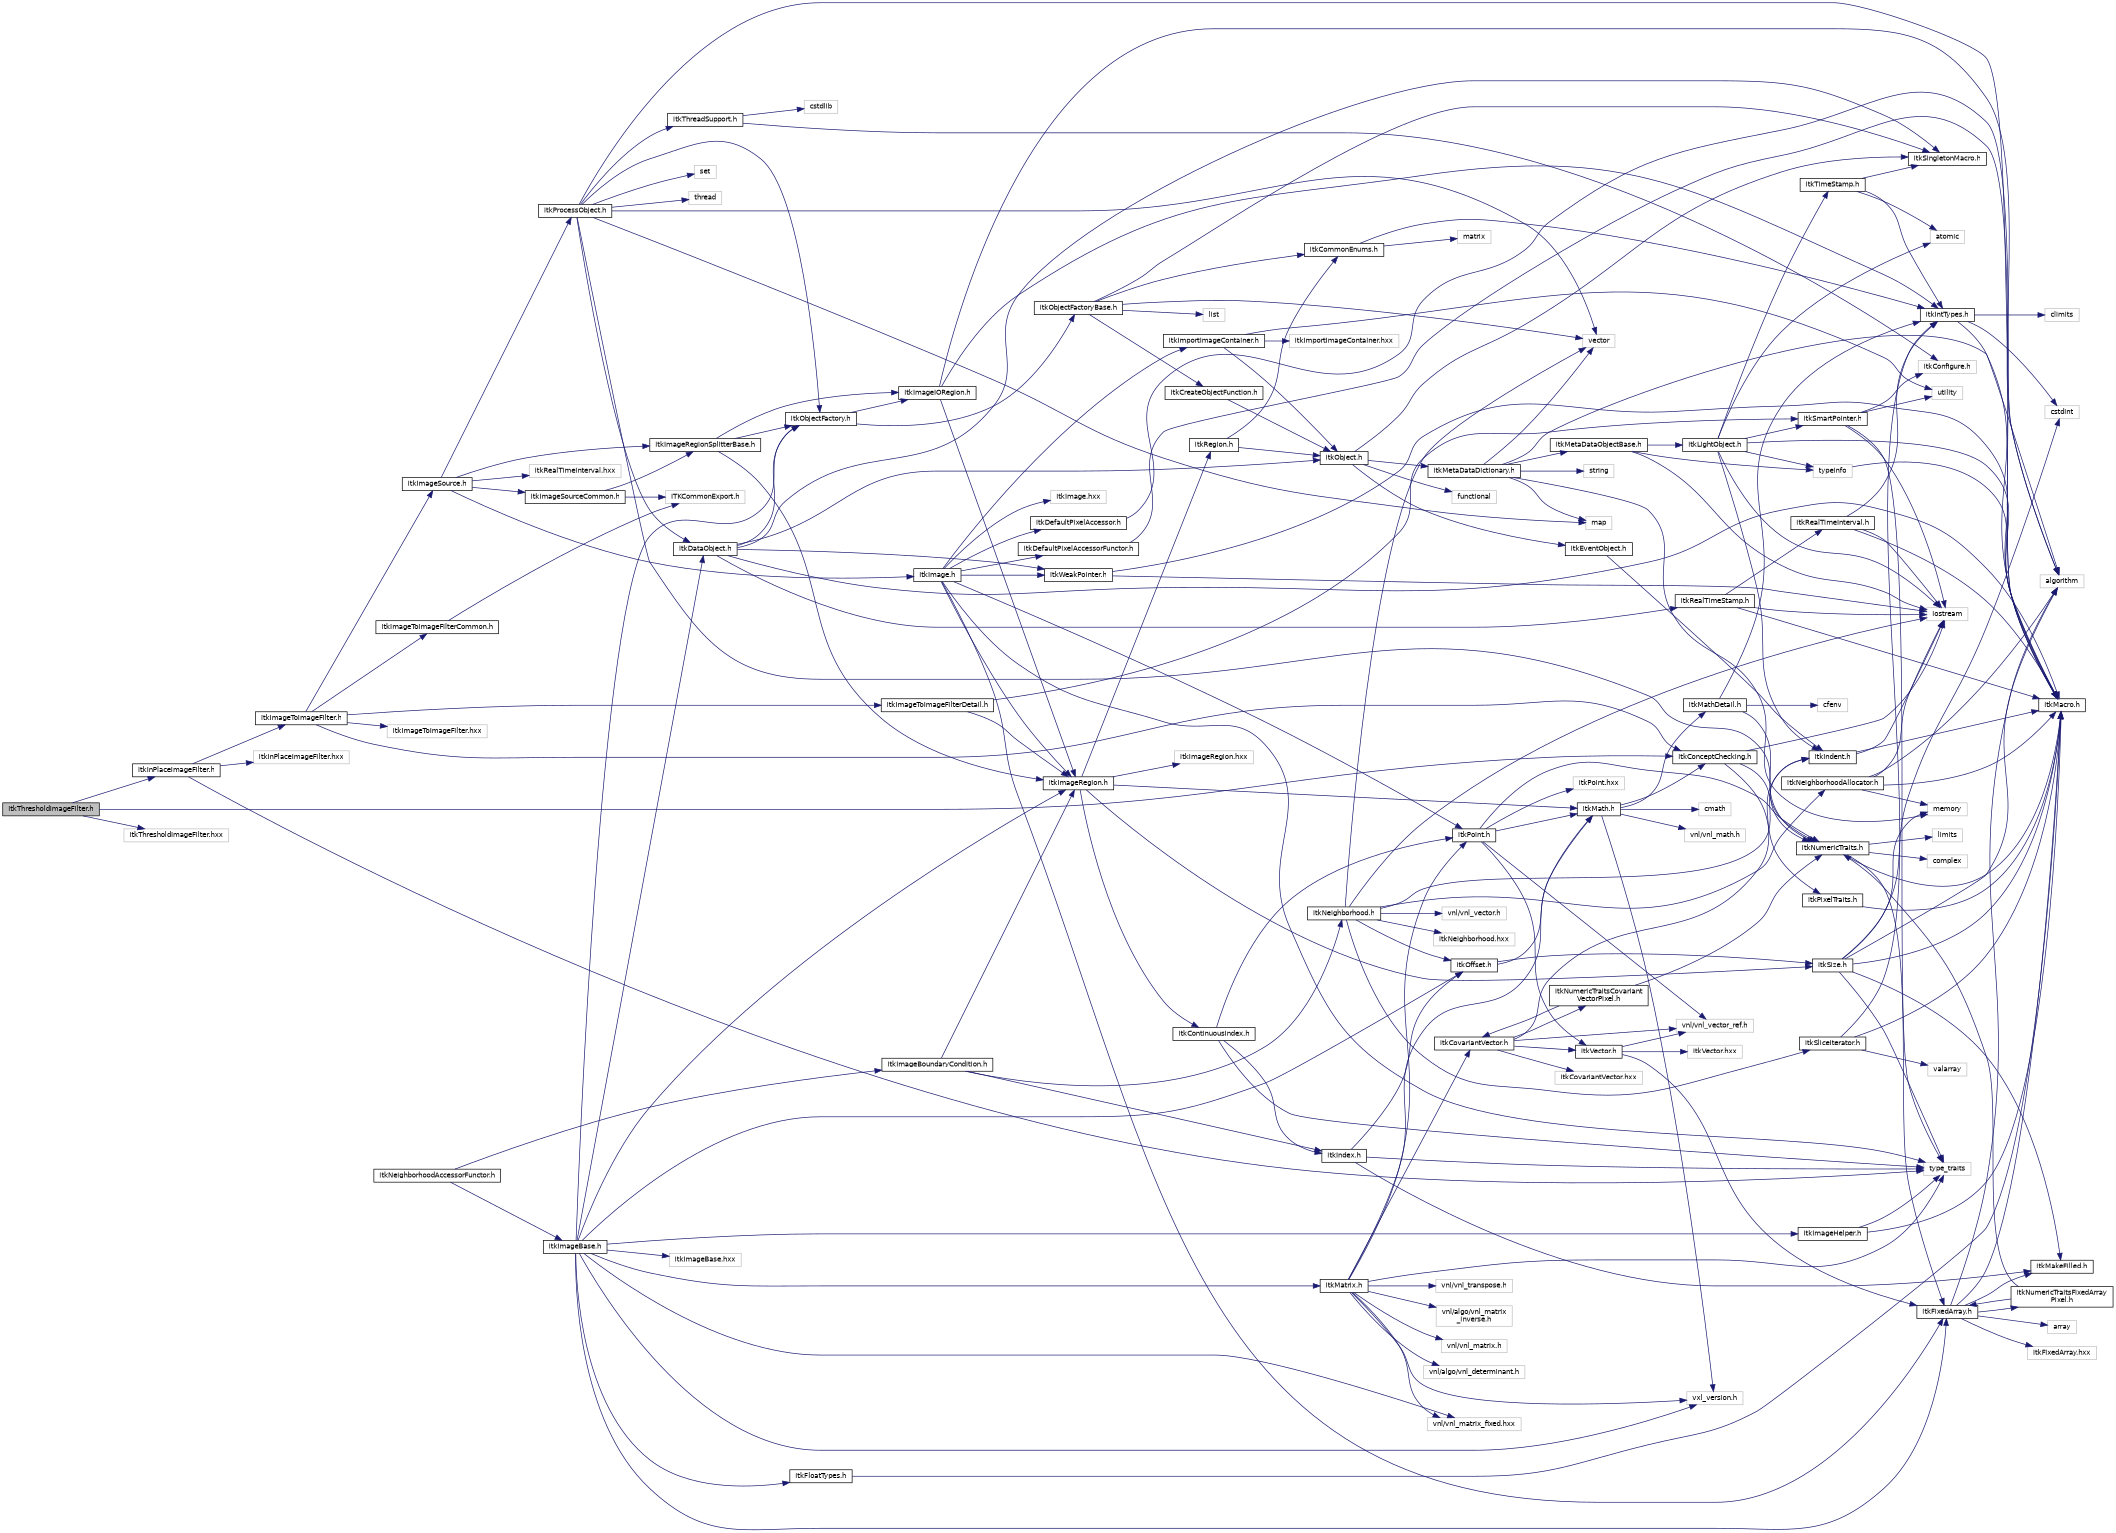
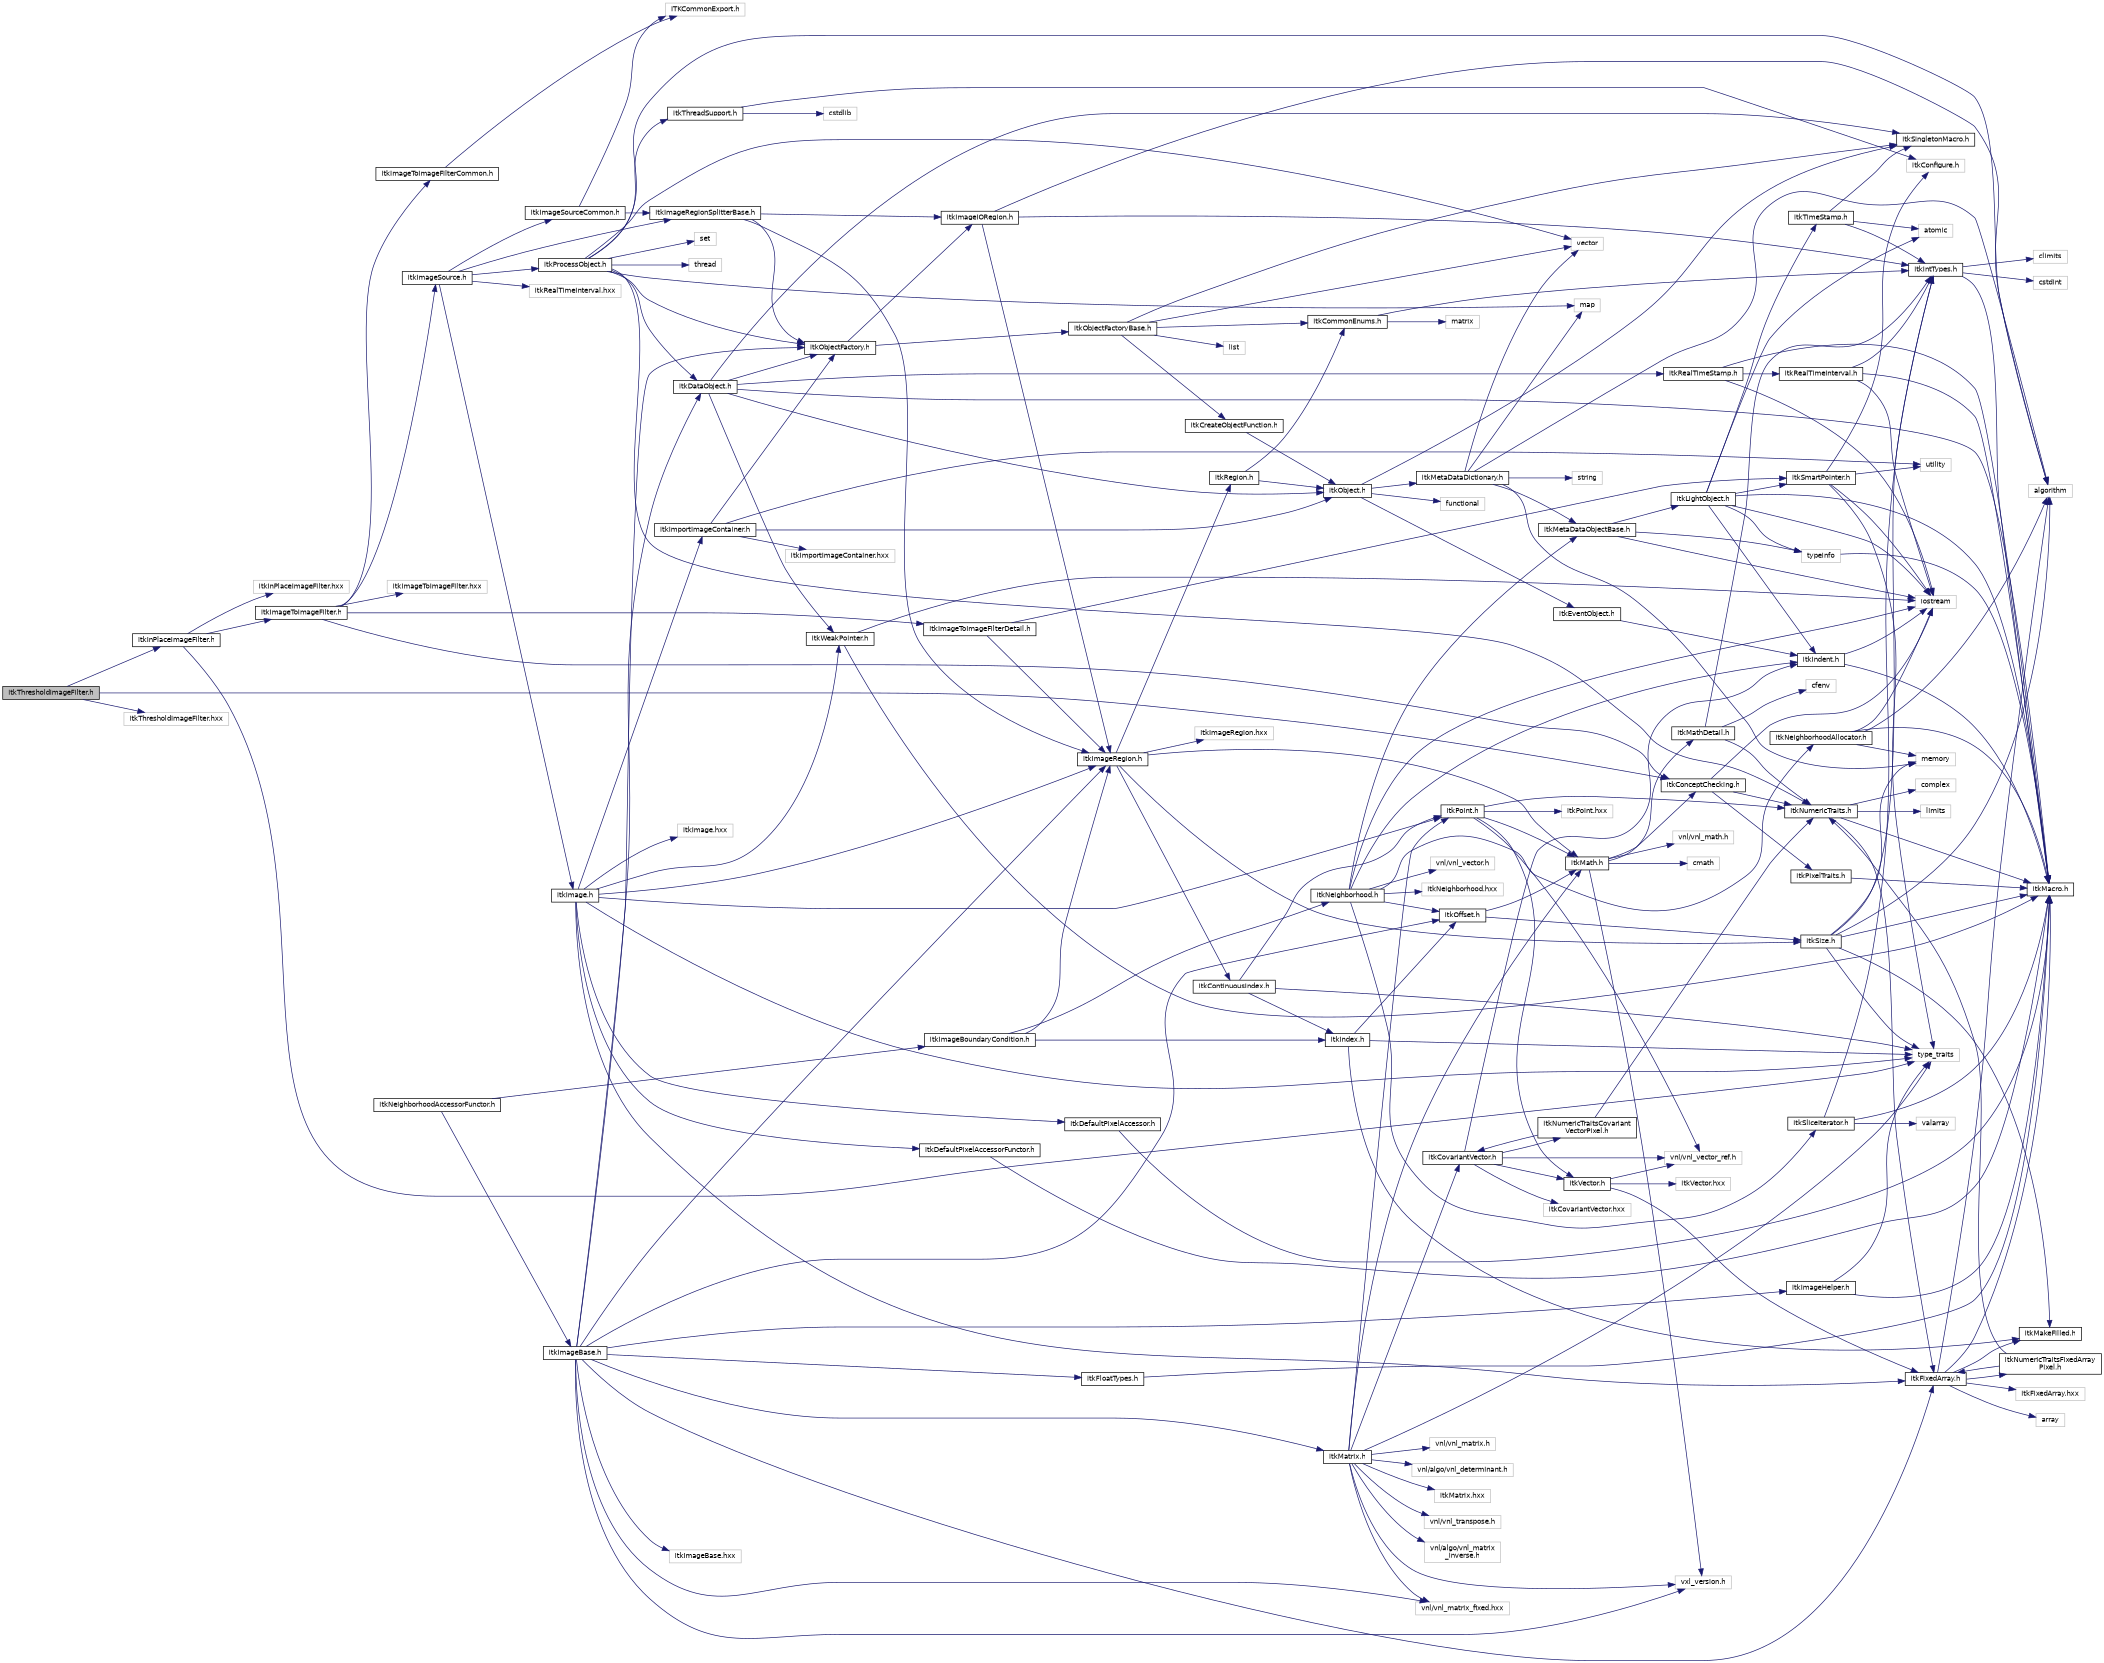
edge "itkImportImageContainer.h" -> "itkObjectFactory.h": added
edge "itkNeighborhood.h" -> "vector": now "itkNeighborhood.h" -> "itkMetaDataObjectBase.h"
edge "itkSize.h" -> "cstdint": now "itkSize.h" -> "itkIntTypes.h"
node "itkMatrix.hxx": added
